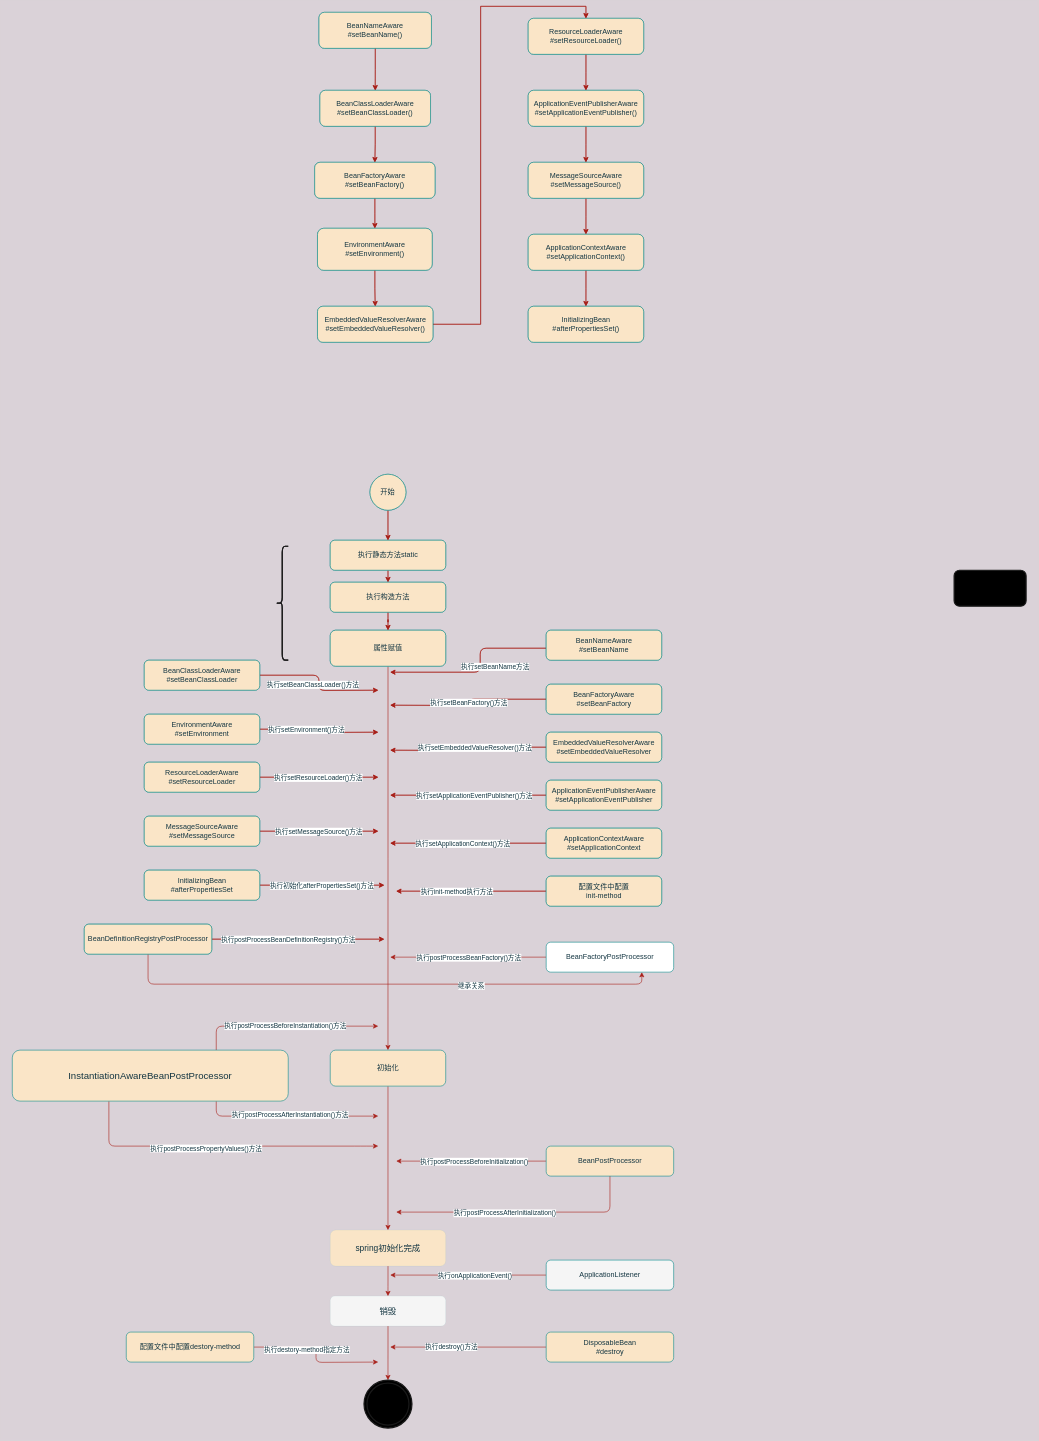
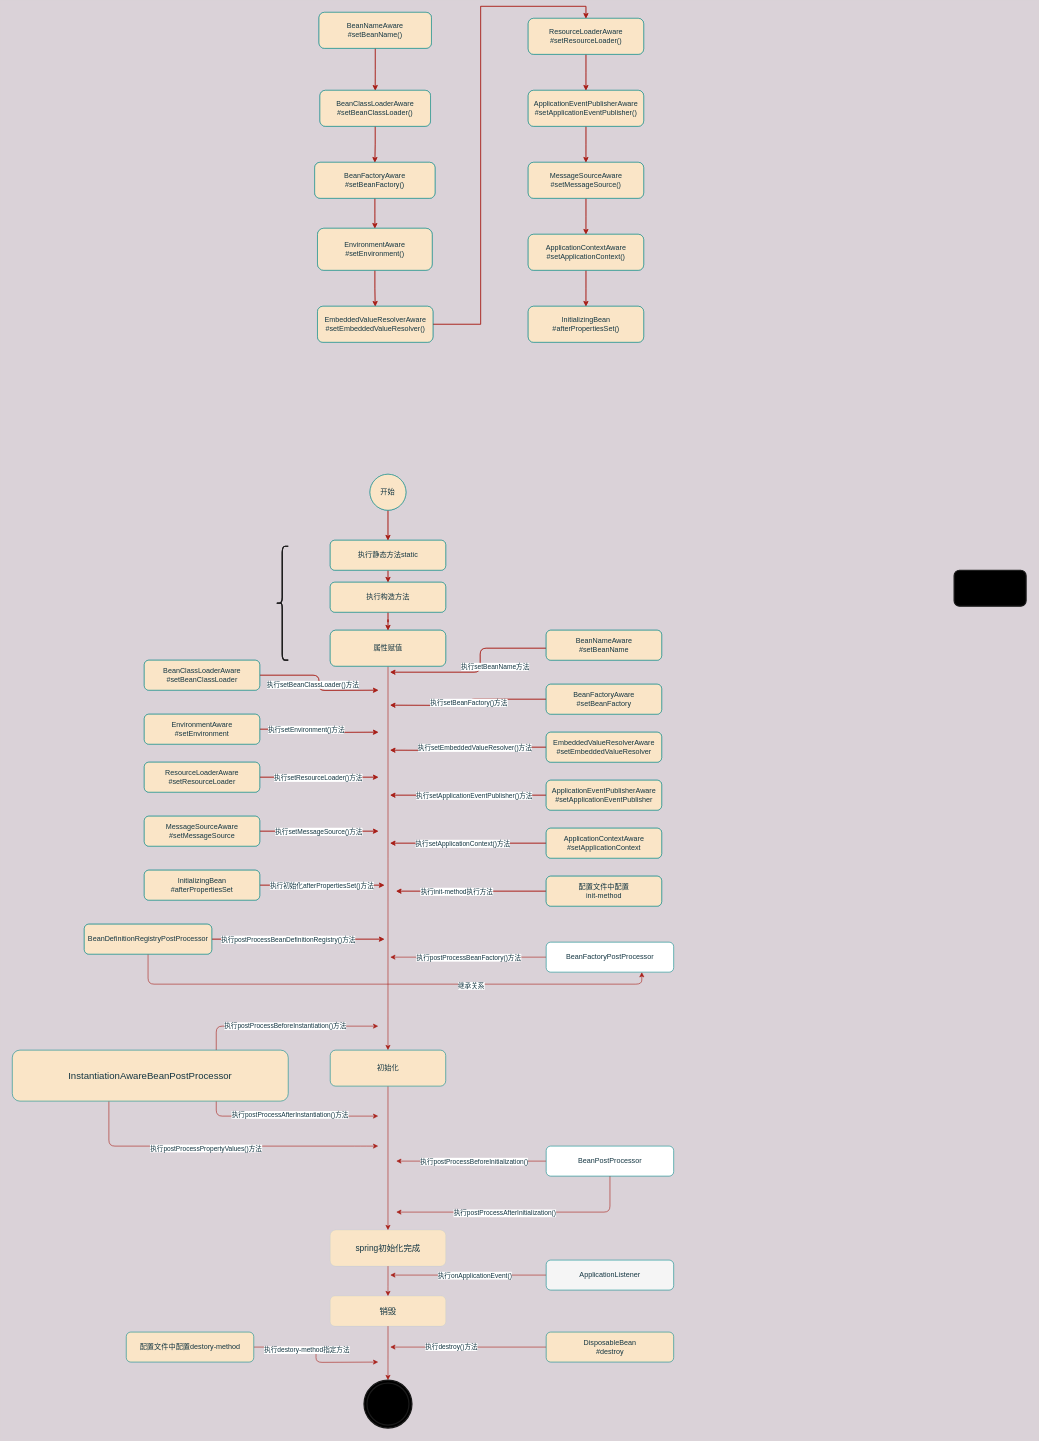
node "BeanPostProcessor": fillcolor #fae5c7 -> #ffffff
node "销毁": fillcolor #f5f5f5 -> #fae5c7
